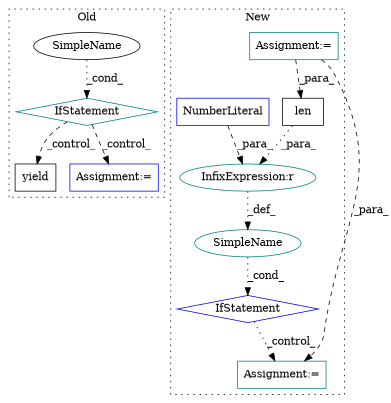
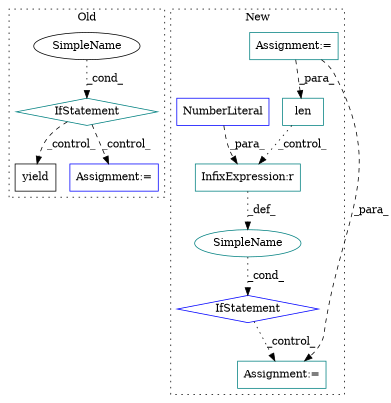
node "len": color black -> teal
edge "len" -> "InfixExpression:r": label "_para_" -> "_control_"
node "InfixExpression:r": shape ellipse -> box
